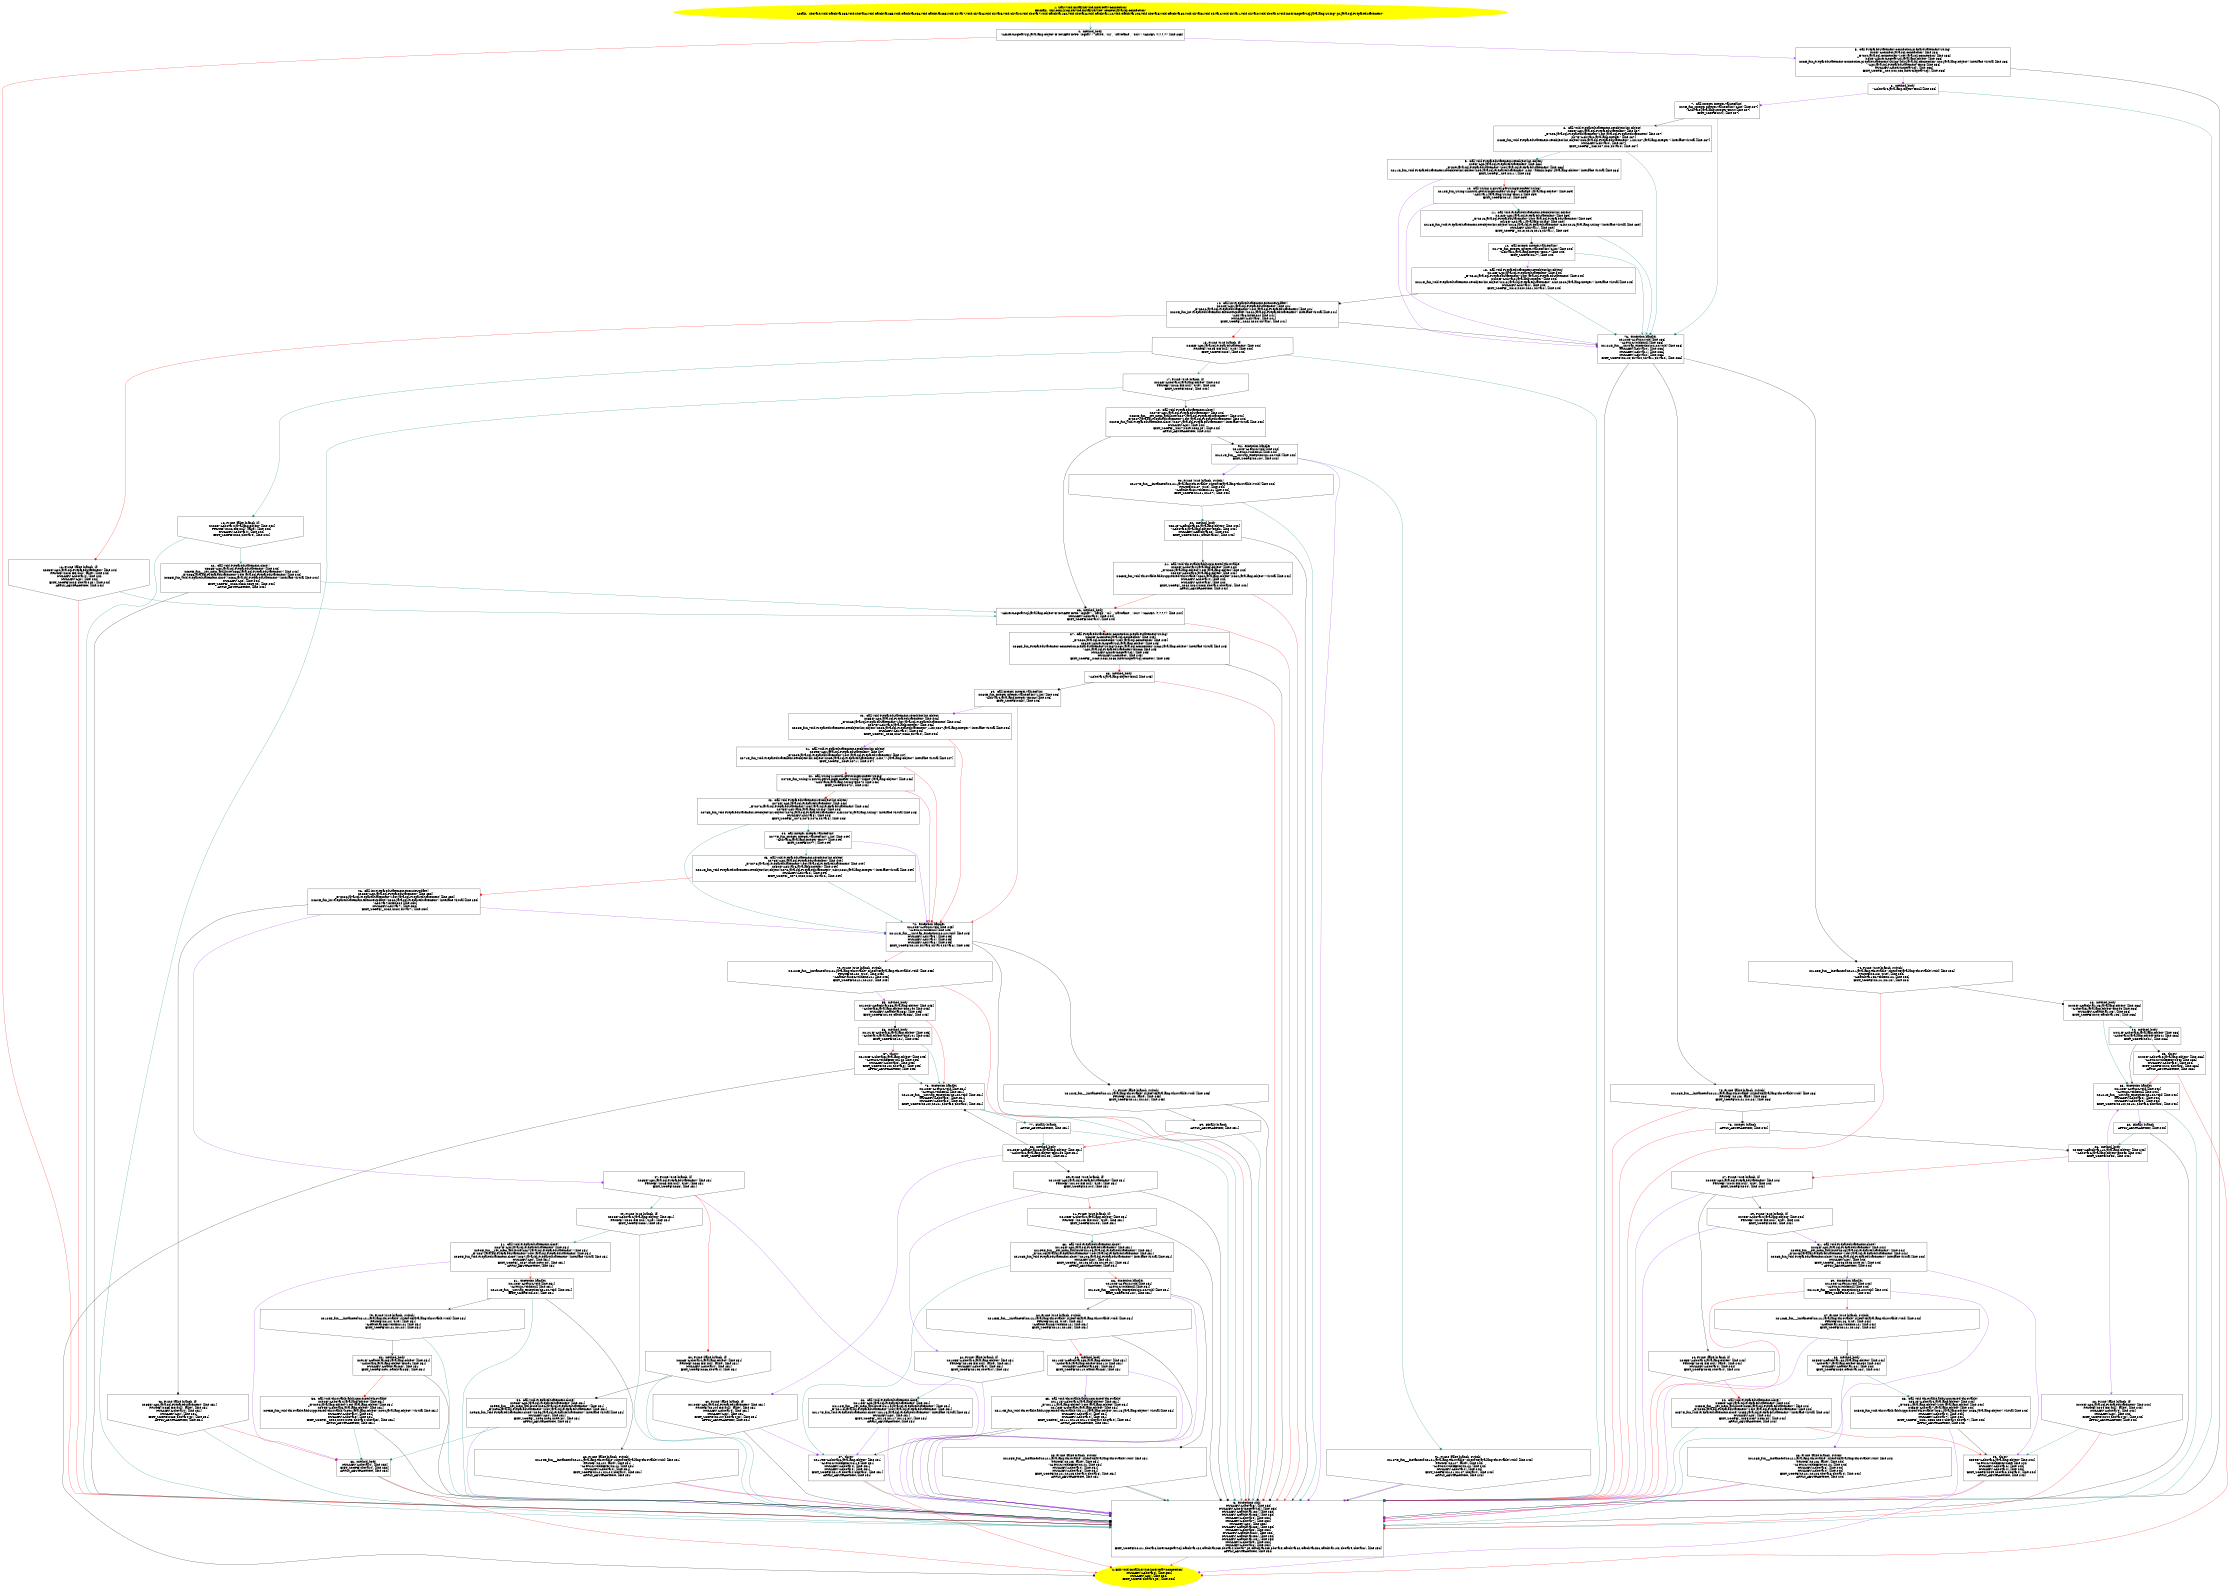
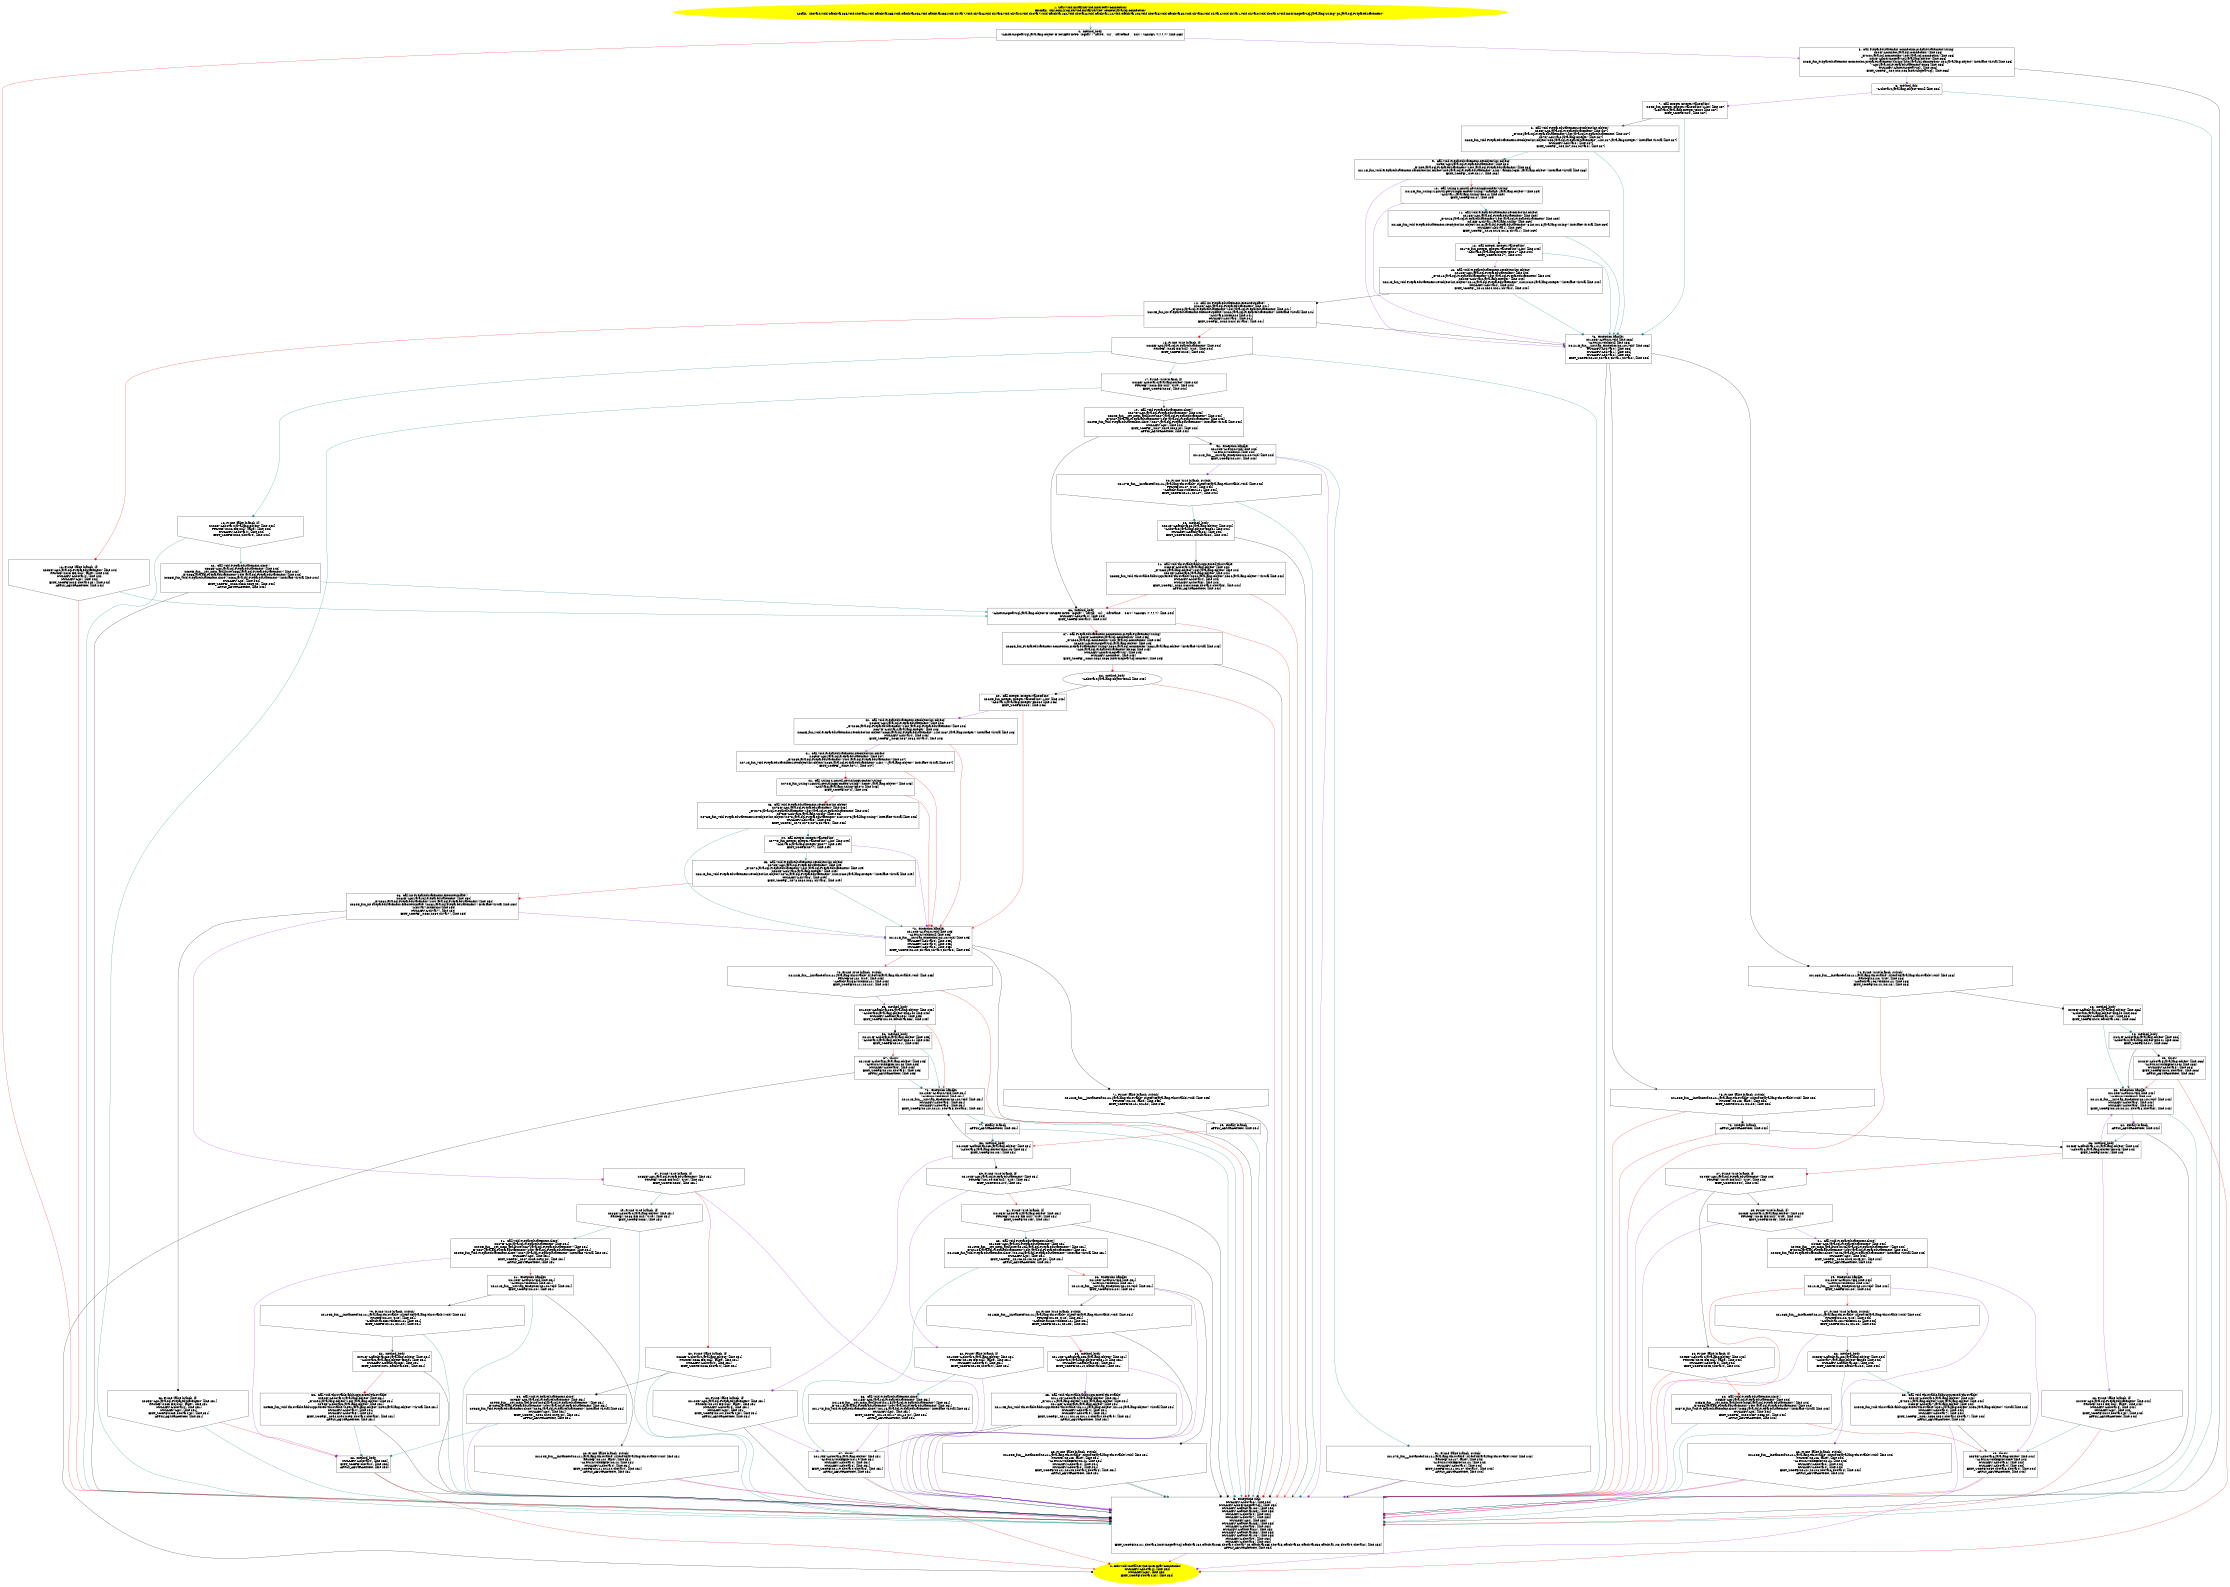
node "6:  method_body *&$bcvar4:java.lang.Object*=null [line 236]": label "6:  method_body *&$bcvar4:java.lang.Object*=null [line 236]" -> "6:  method_this *&$bcvar4:java.lang.Object*=null [line 236]"
node "38:  method_body *&$bcvar4:java.lang.Object*=null [line 245]": shape box -> ellipse
node "69:  Finally branch APPLY_ABSTRACTION; [line 251]": shape invhouse -> box
